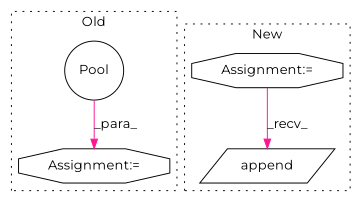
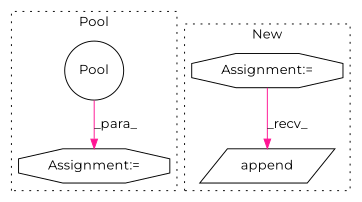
cluster "Old": label "Old" -> "Pool"
